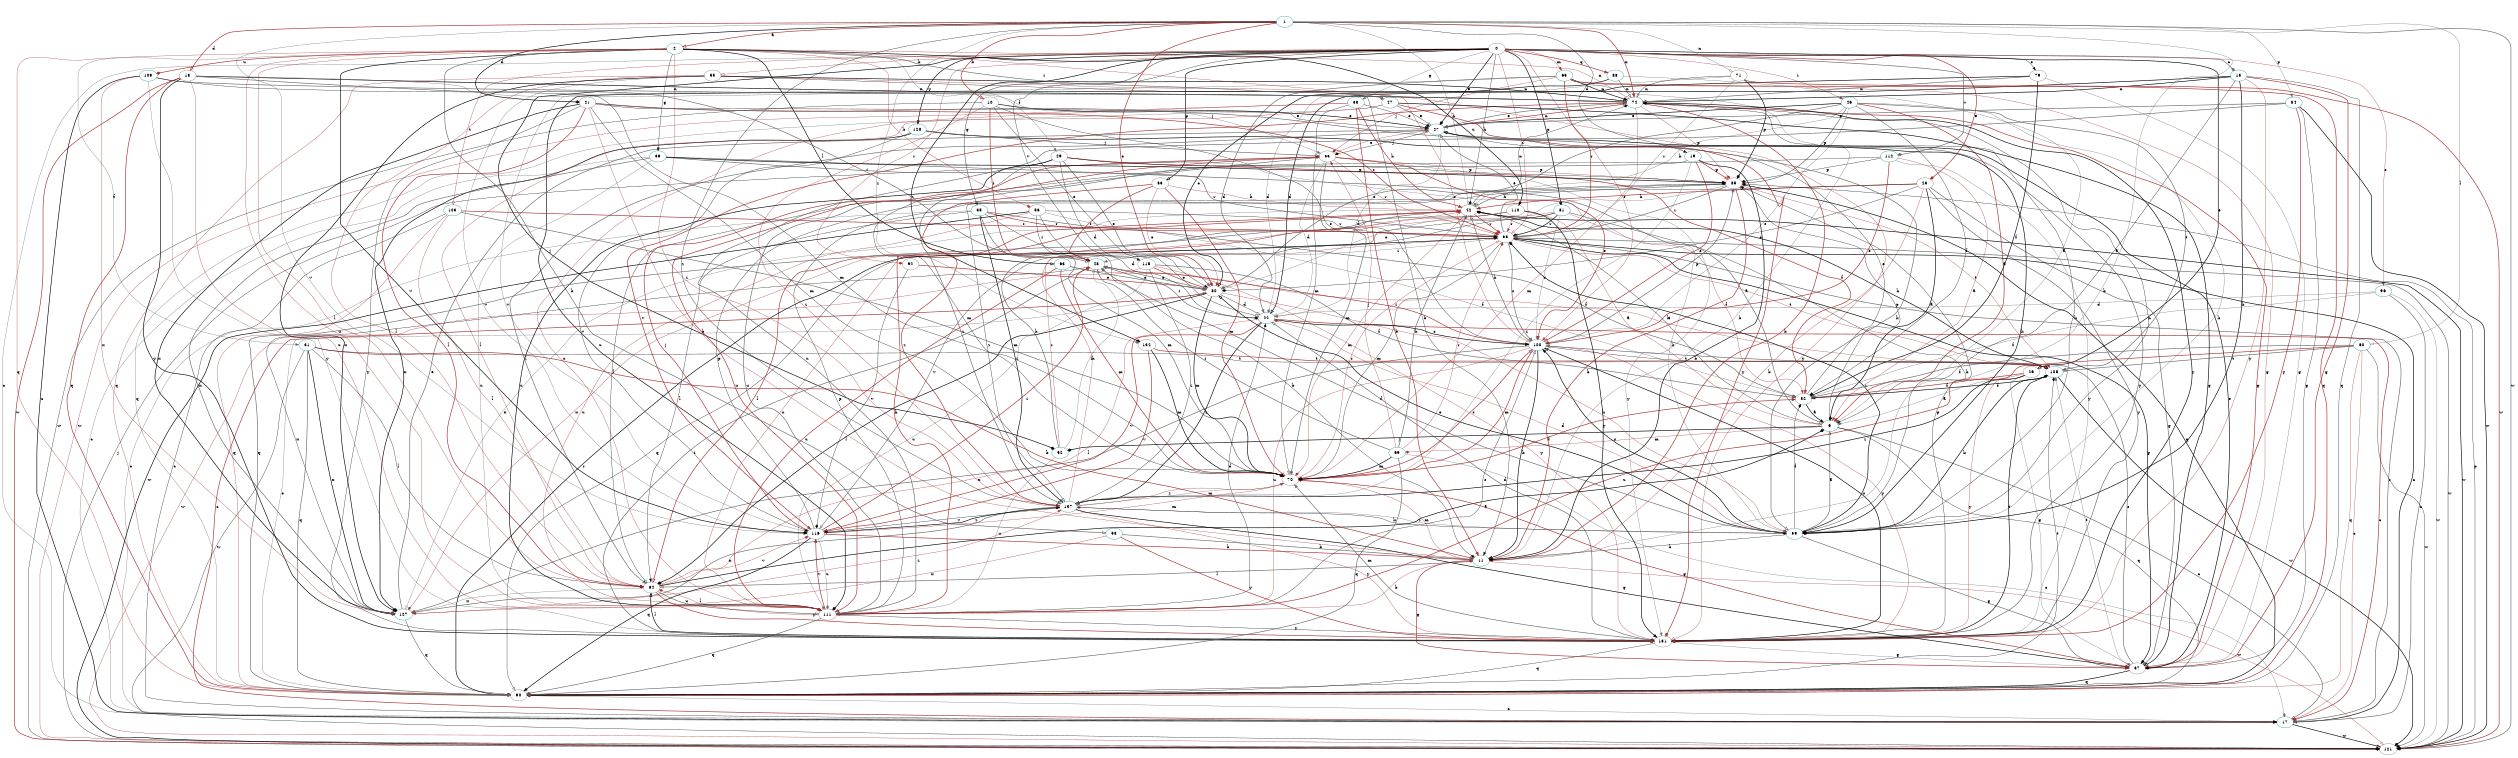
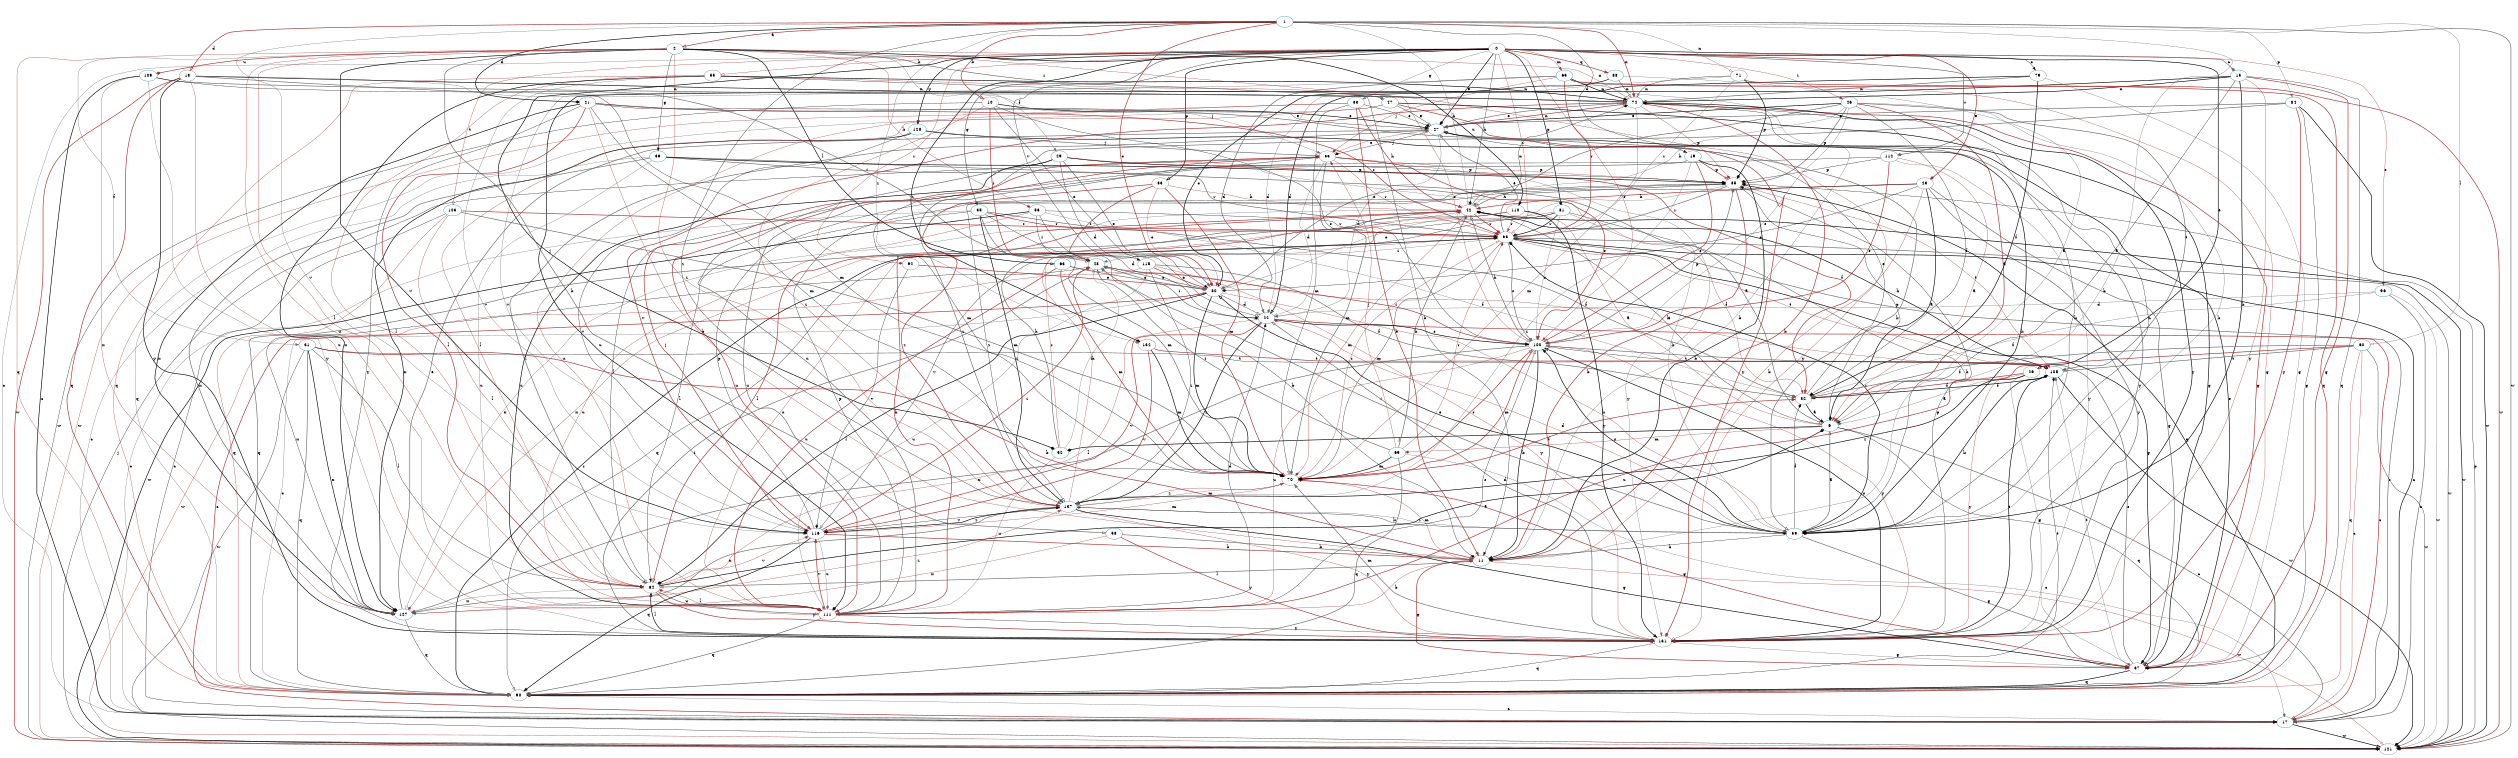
edge "59" -> "48": label "d" -> "i"
